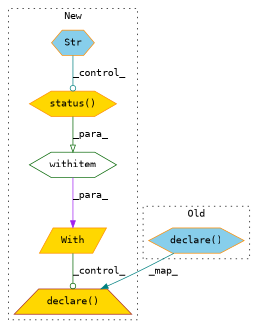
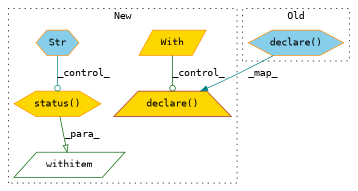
node "withitem": shape hexagon -> parallelogram
edge "withitem" -> "With": removed, label "_para_"
